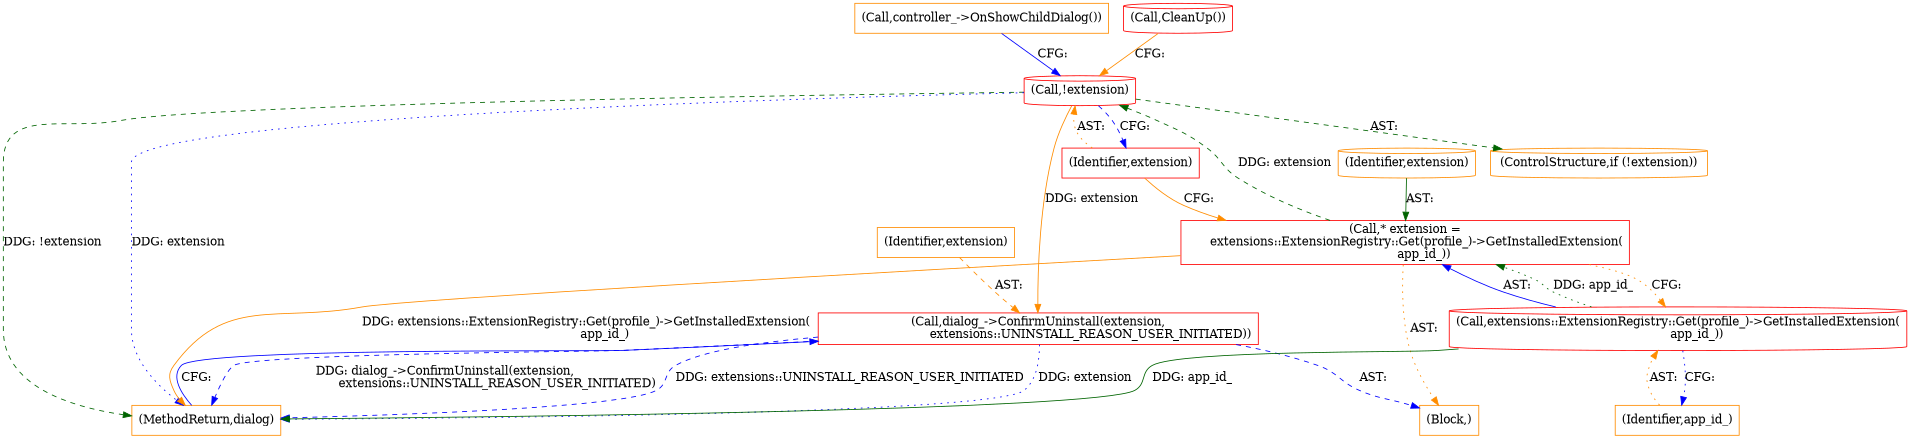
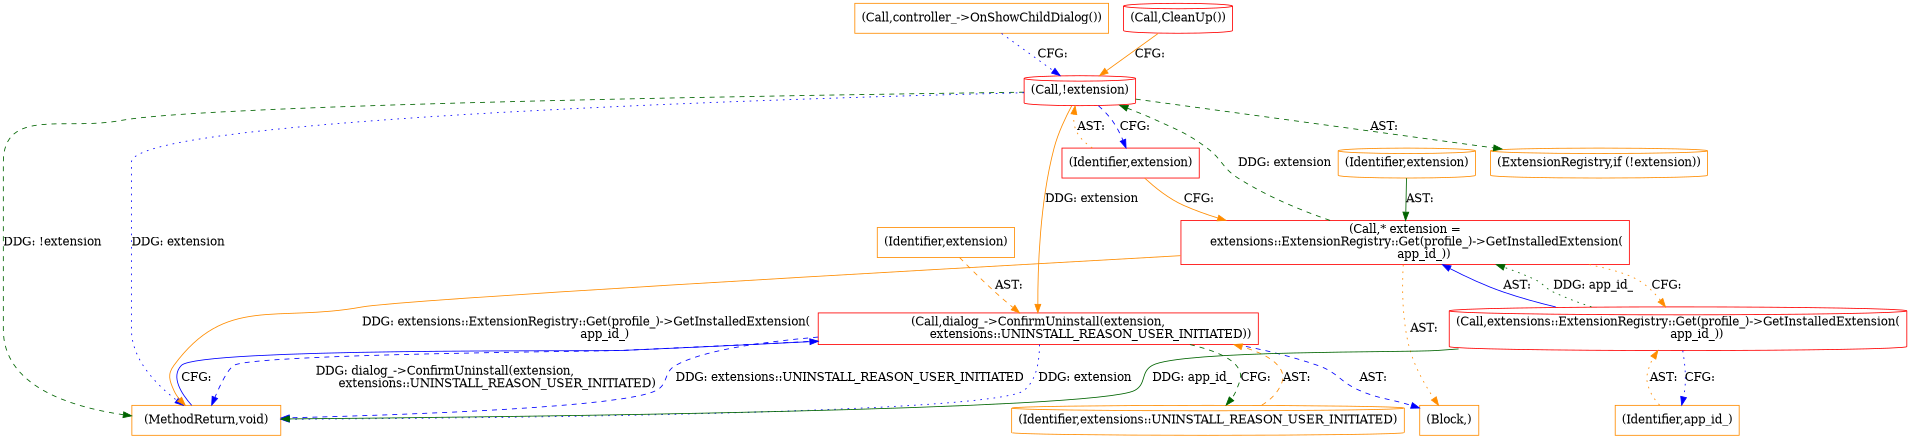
edge "(Call,controller_->OnShowChildDialog())" -> "(Call,!extension)": style solid -> dotted
node "(ControlStructure,if (!extension))": label "(ControlStructure,if (!extension))" -> "(ExtensionRegistry,if (!extension))"
node "(MethodReturn,dialog)": label "(MethodReturn,dialog)" -> "(MethodReturn,void)"
node "(Identifier,extensions::UNINSTALL_REASON_USER_INITIATED)": added
